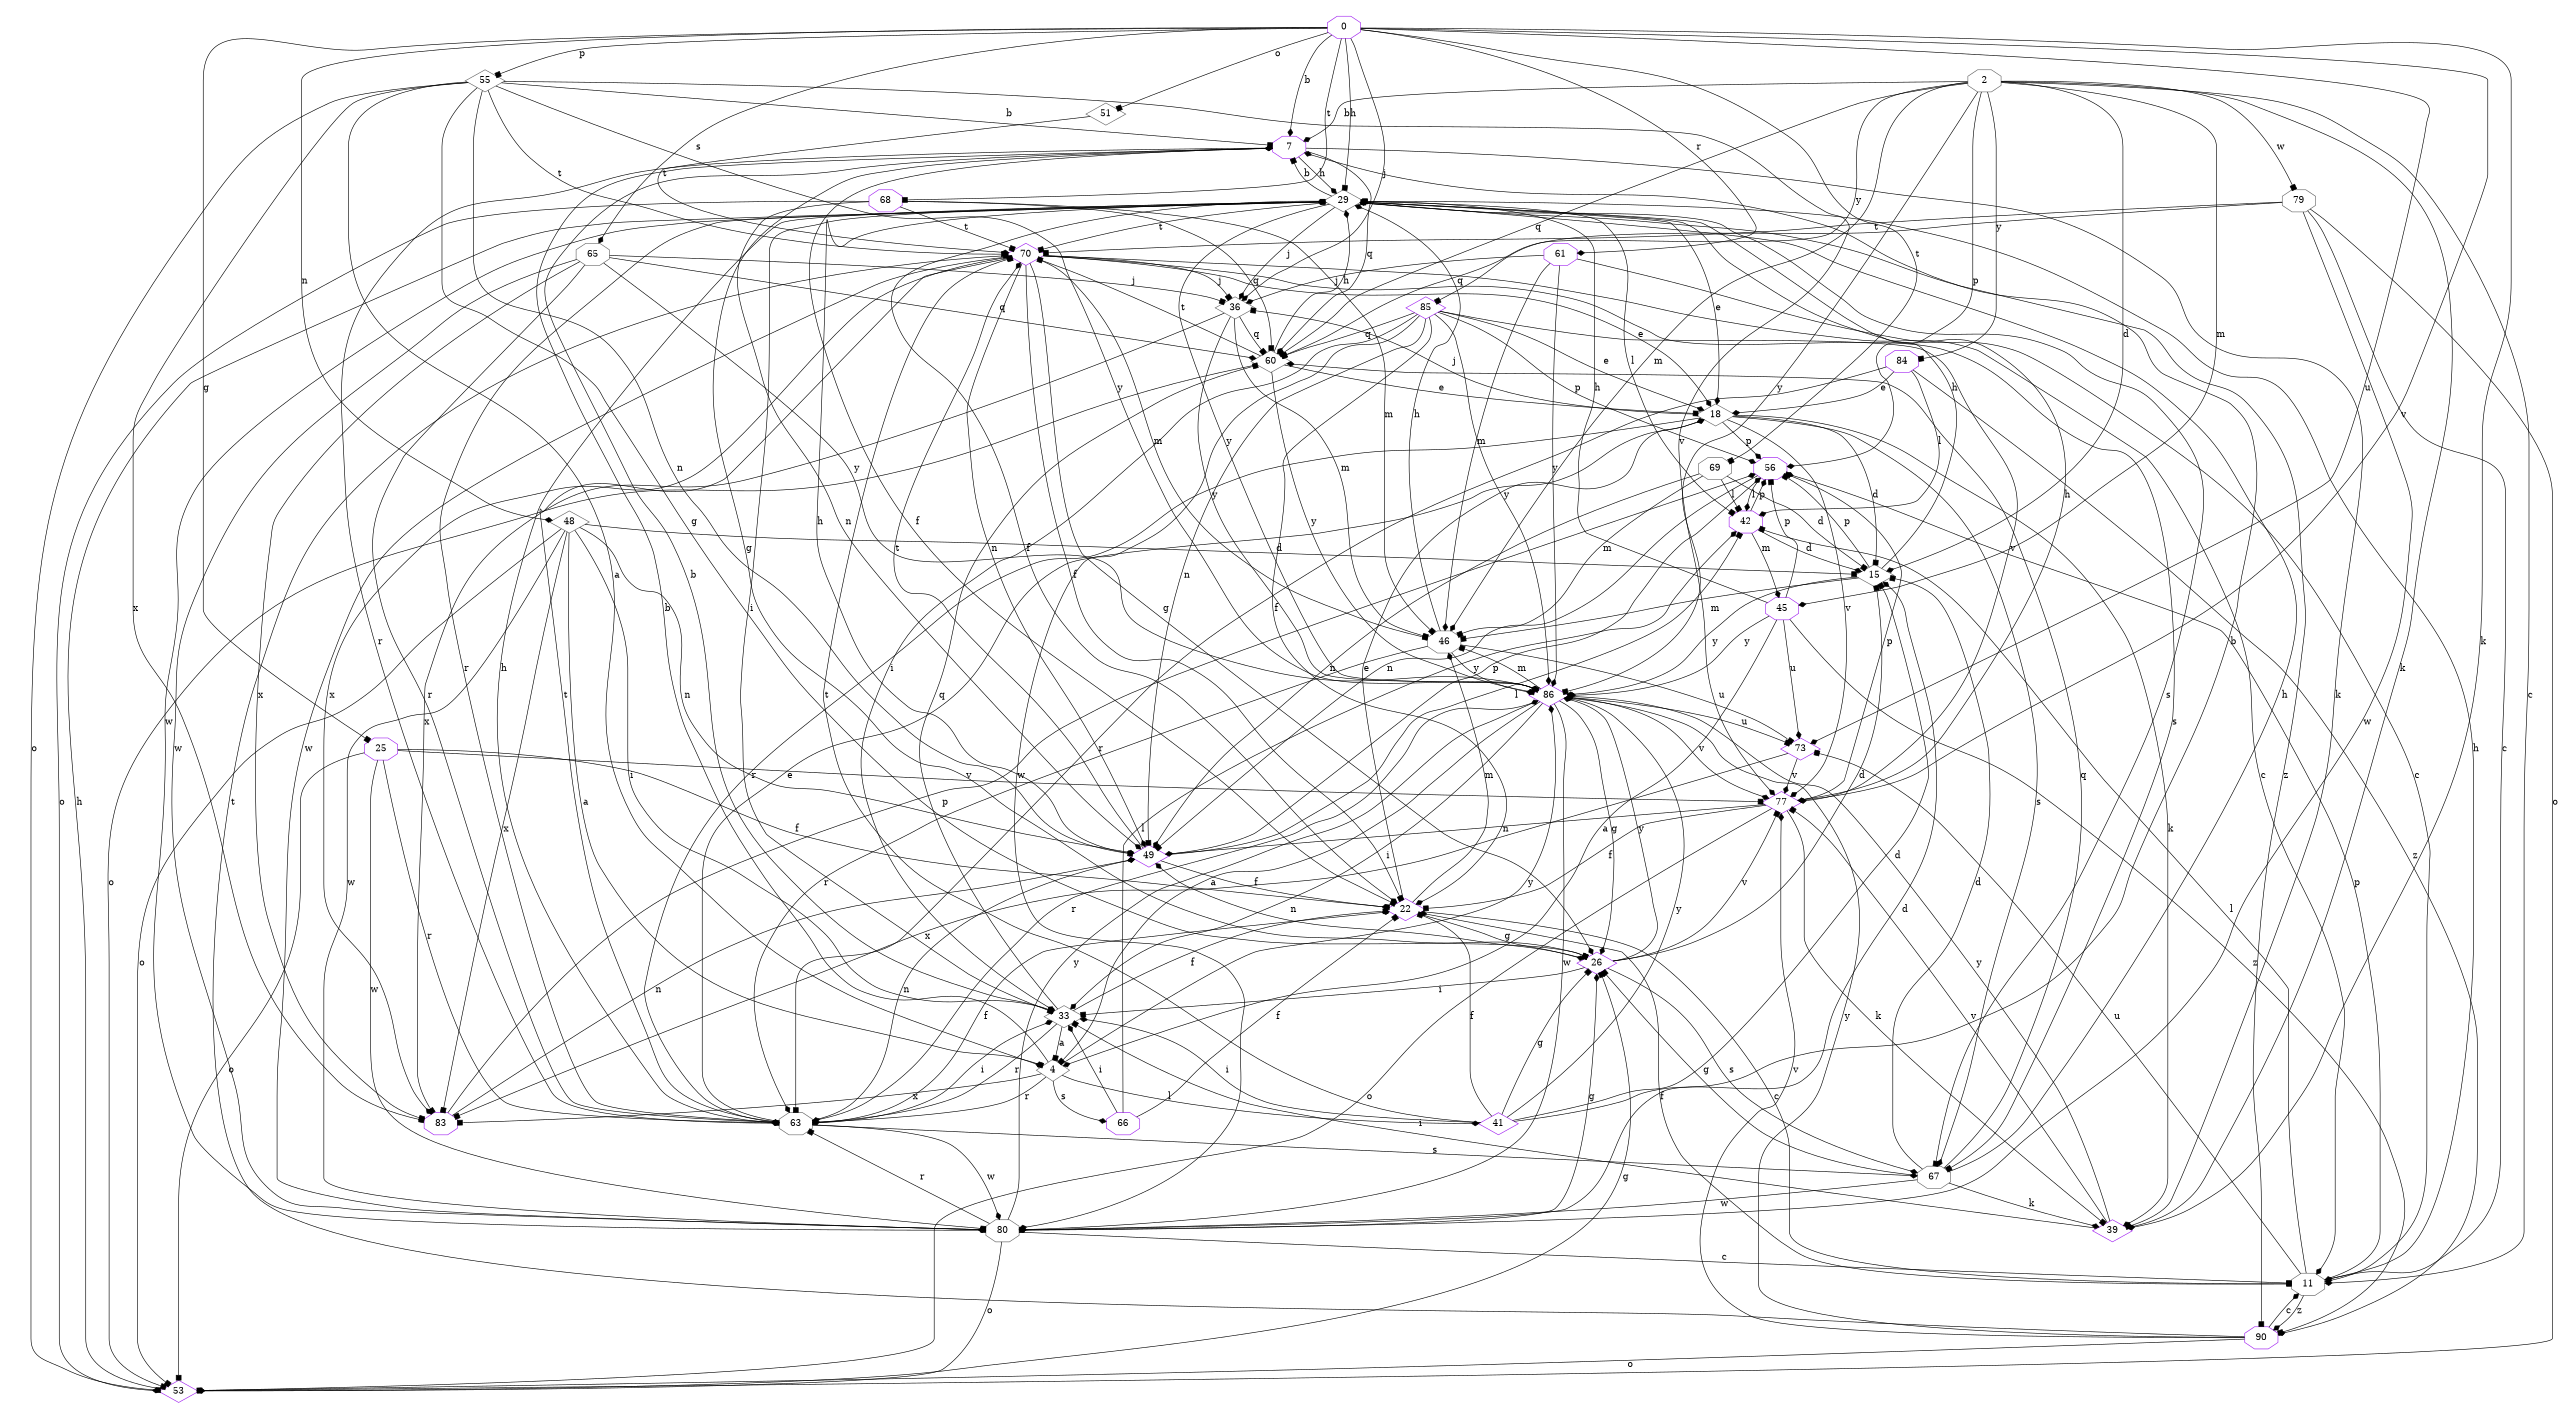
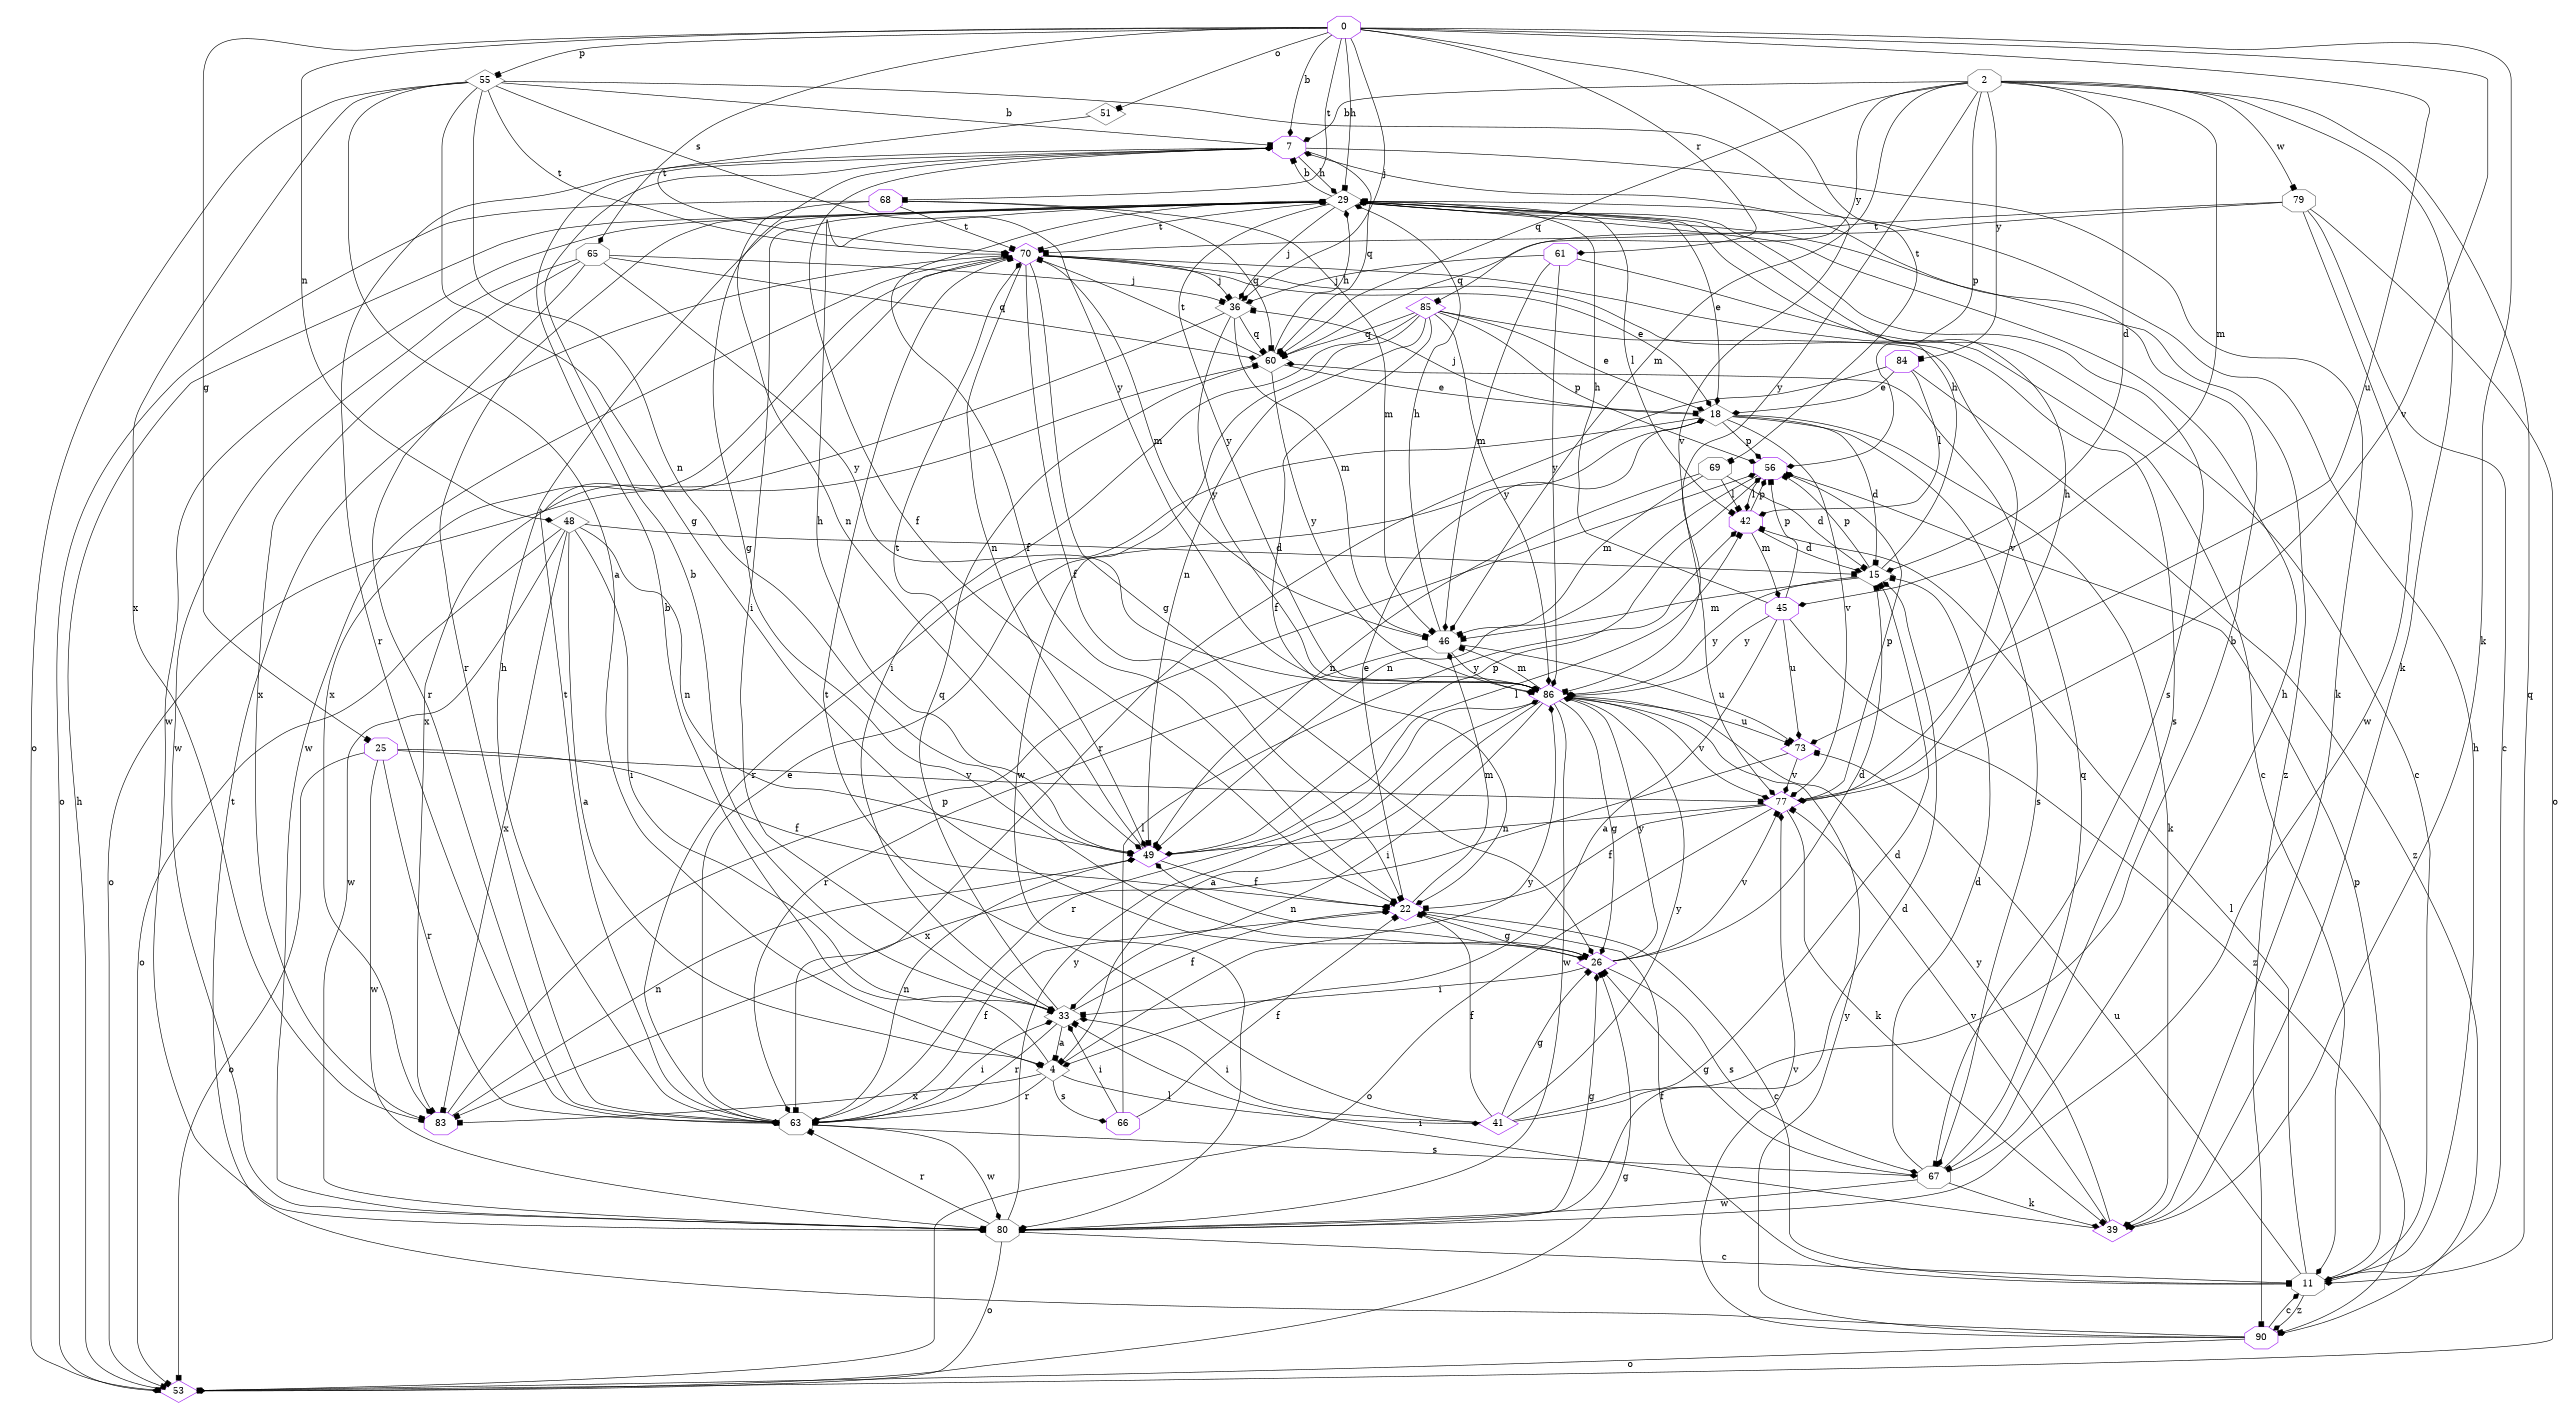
edge "2" -> "11": label "c" -> "q"
